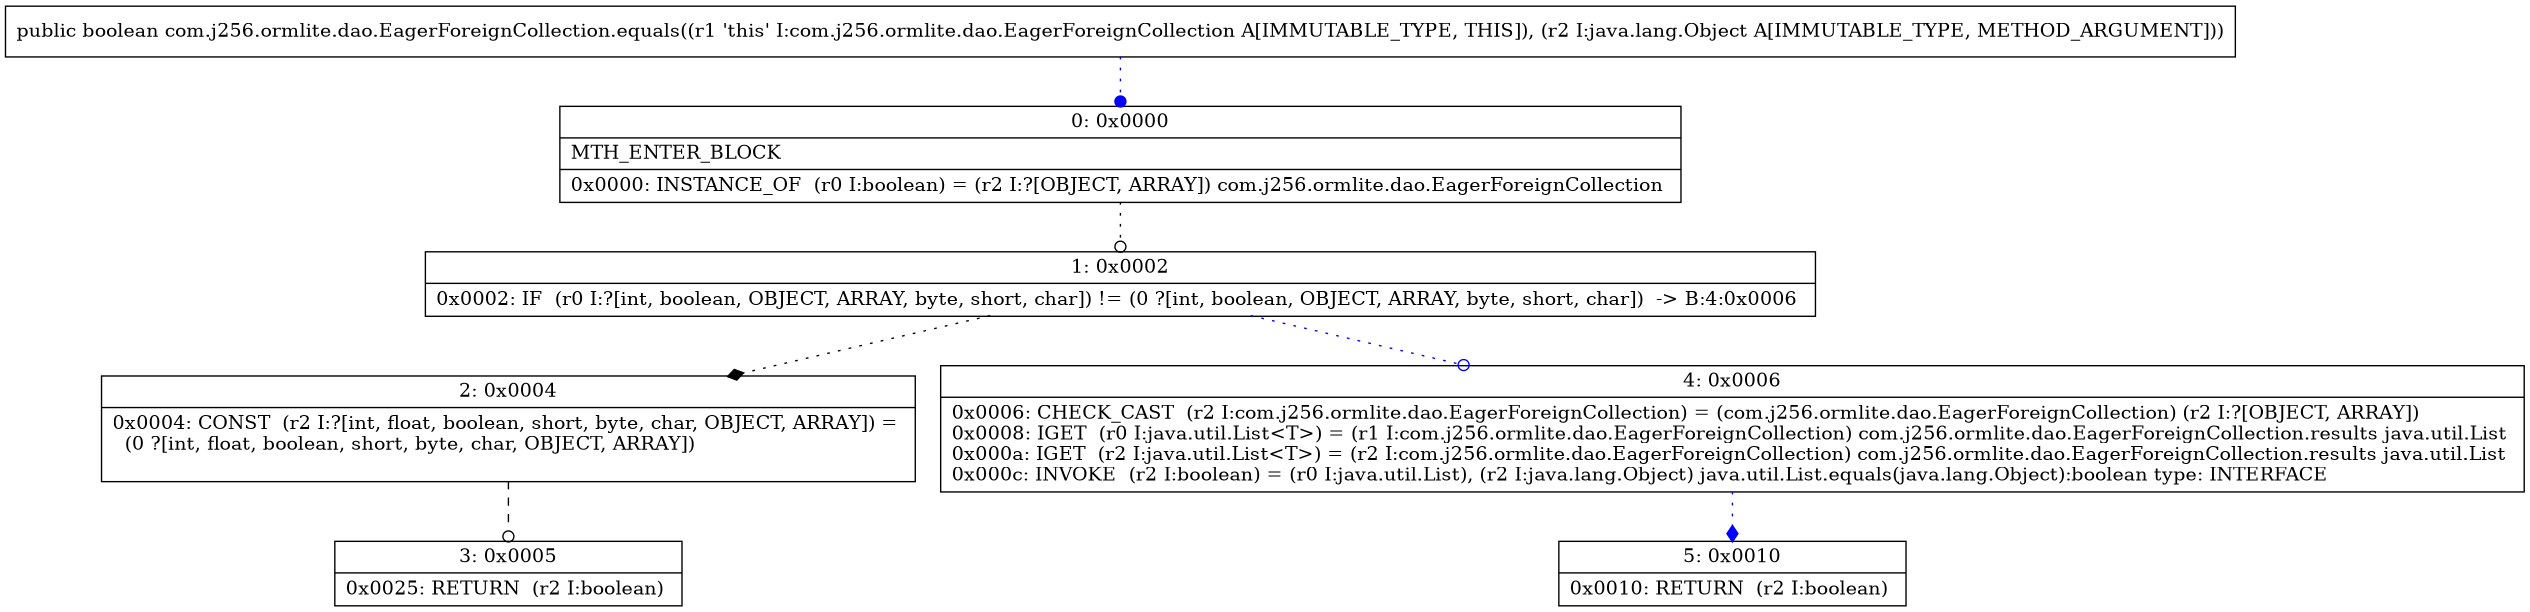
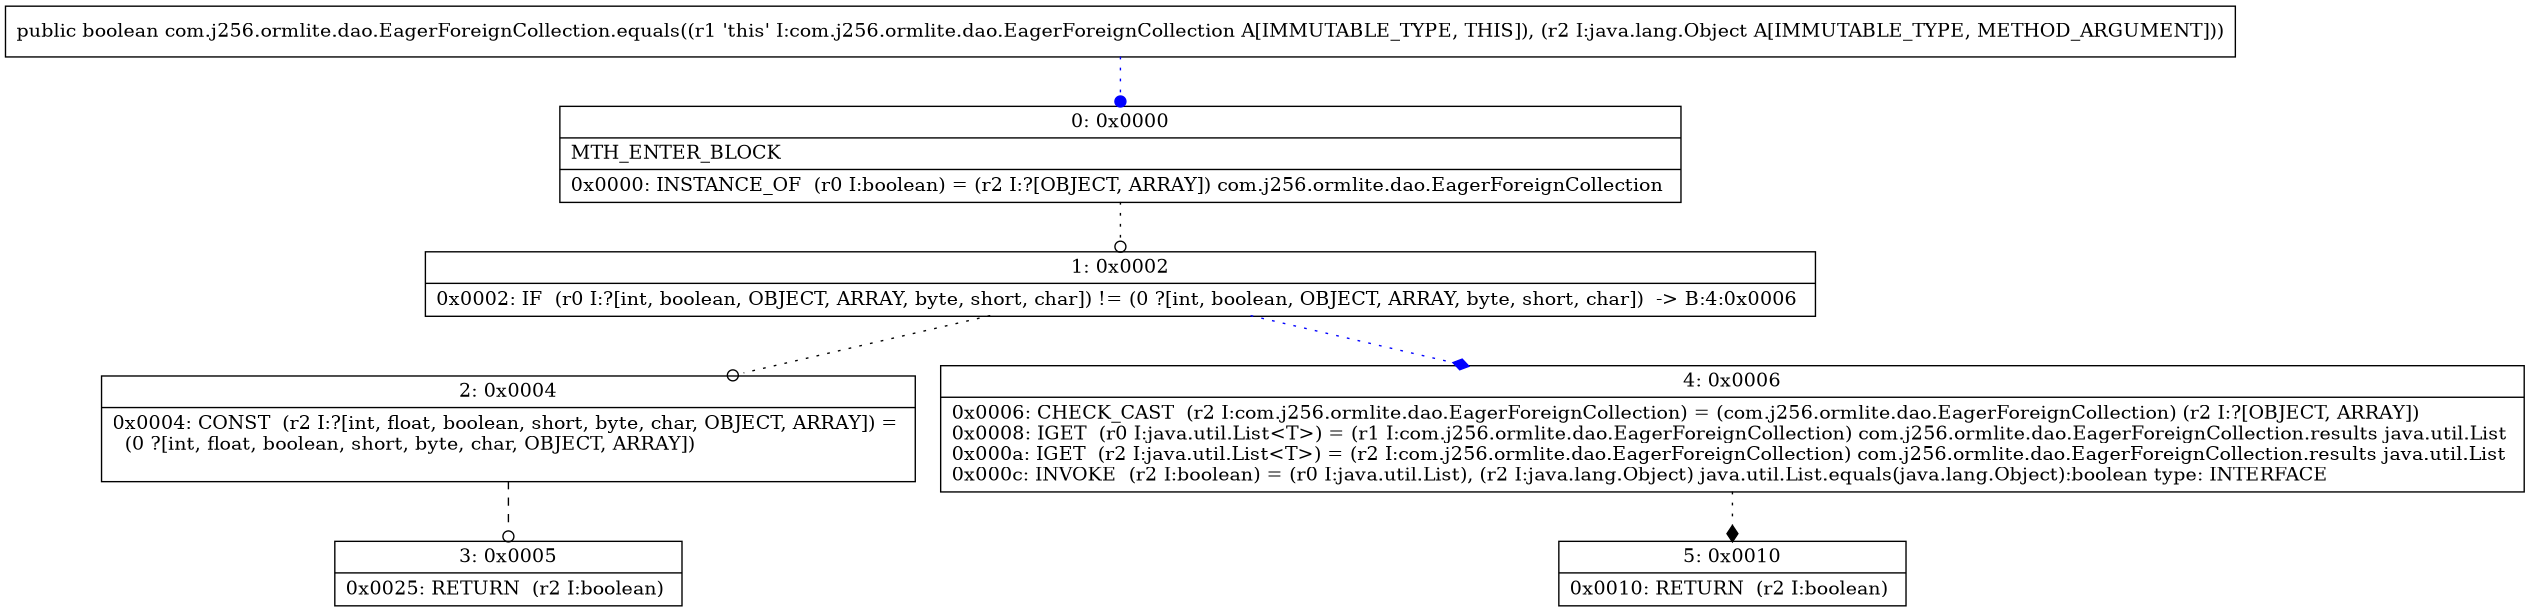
edge "1: 0x0002" -> "4: 0x0006": arrowhead odot -> diamond
edge "1: 0x0002" -> "2: 0x0004": arrowhead diamond -> odot
edge "4: 0x0006" -> "5: 0x0010": color blue -> black
